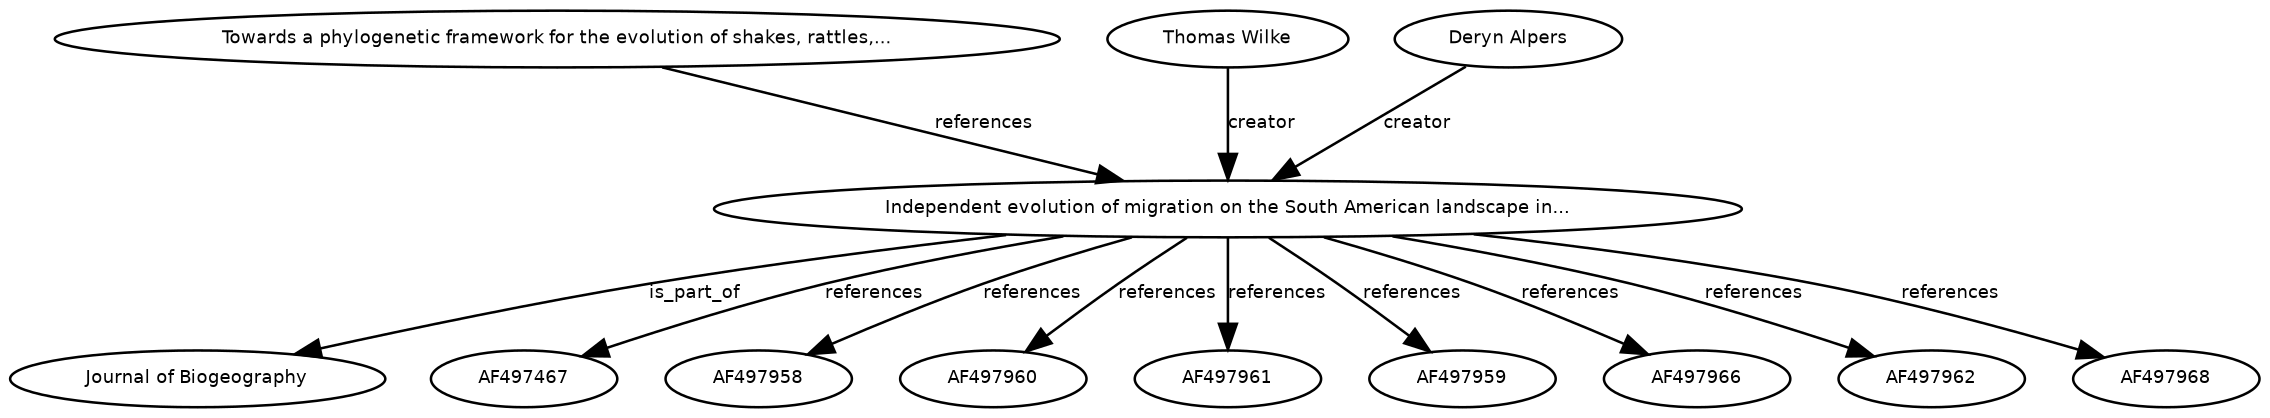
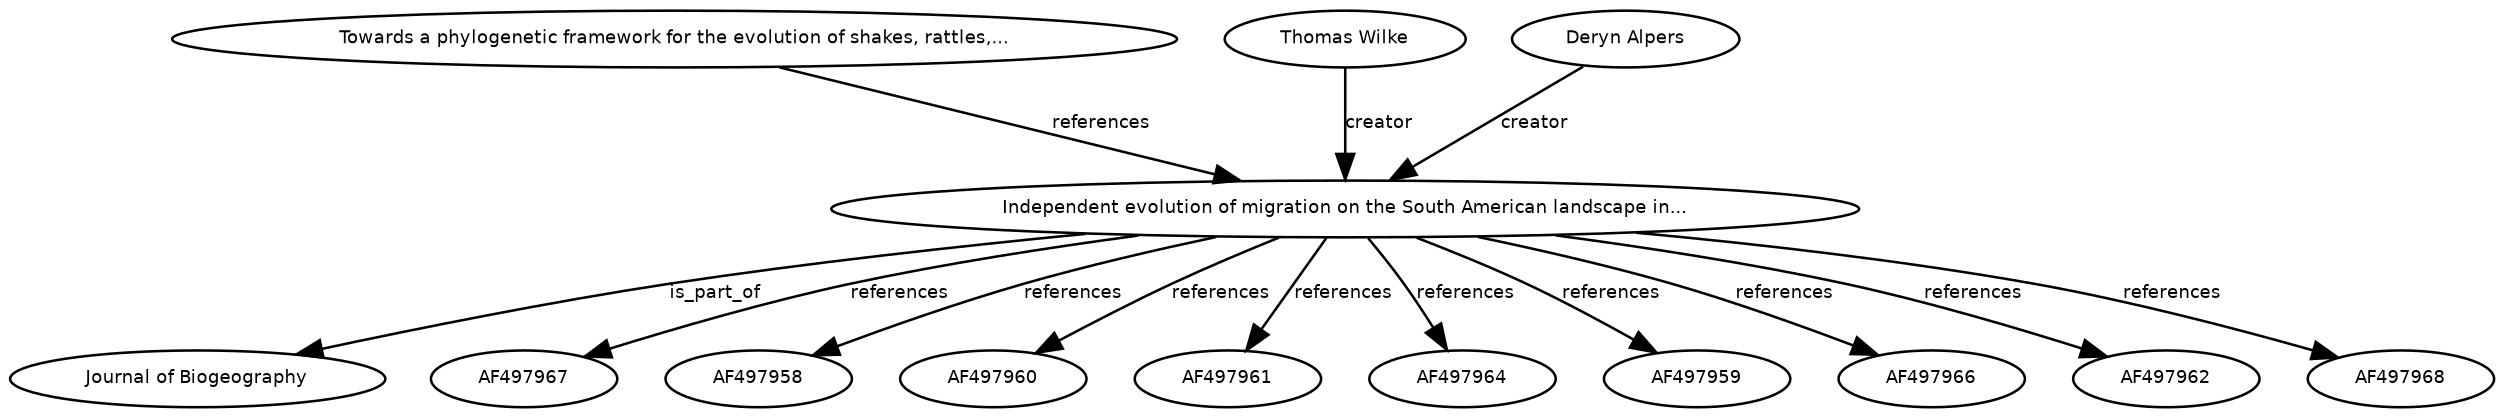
node "AF497467": label "AF497467" -> "AF497967"
node "AF497964": added
